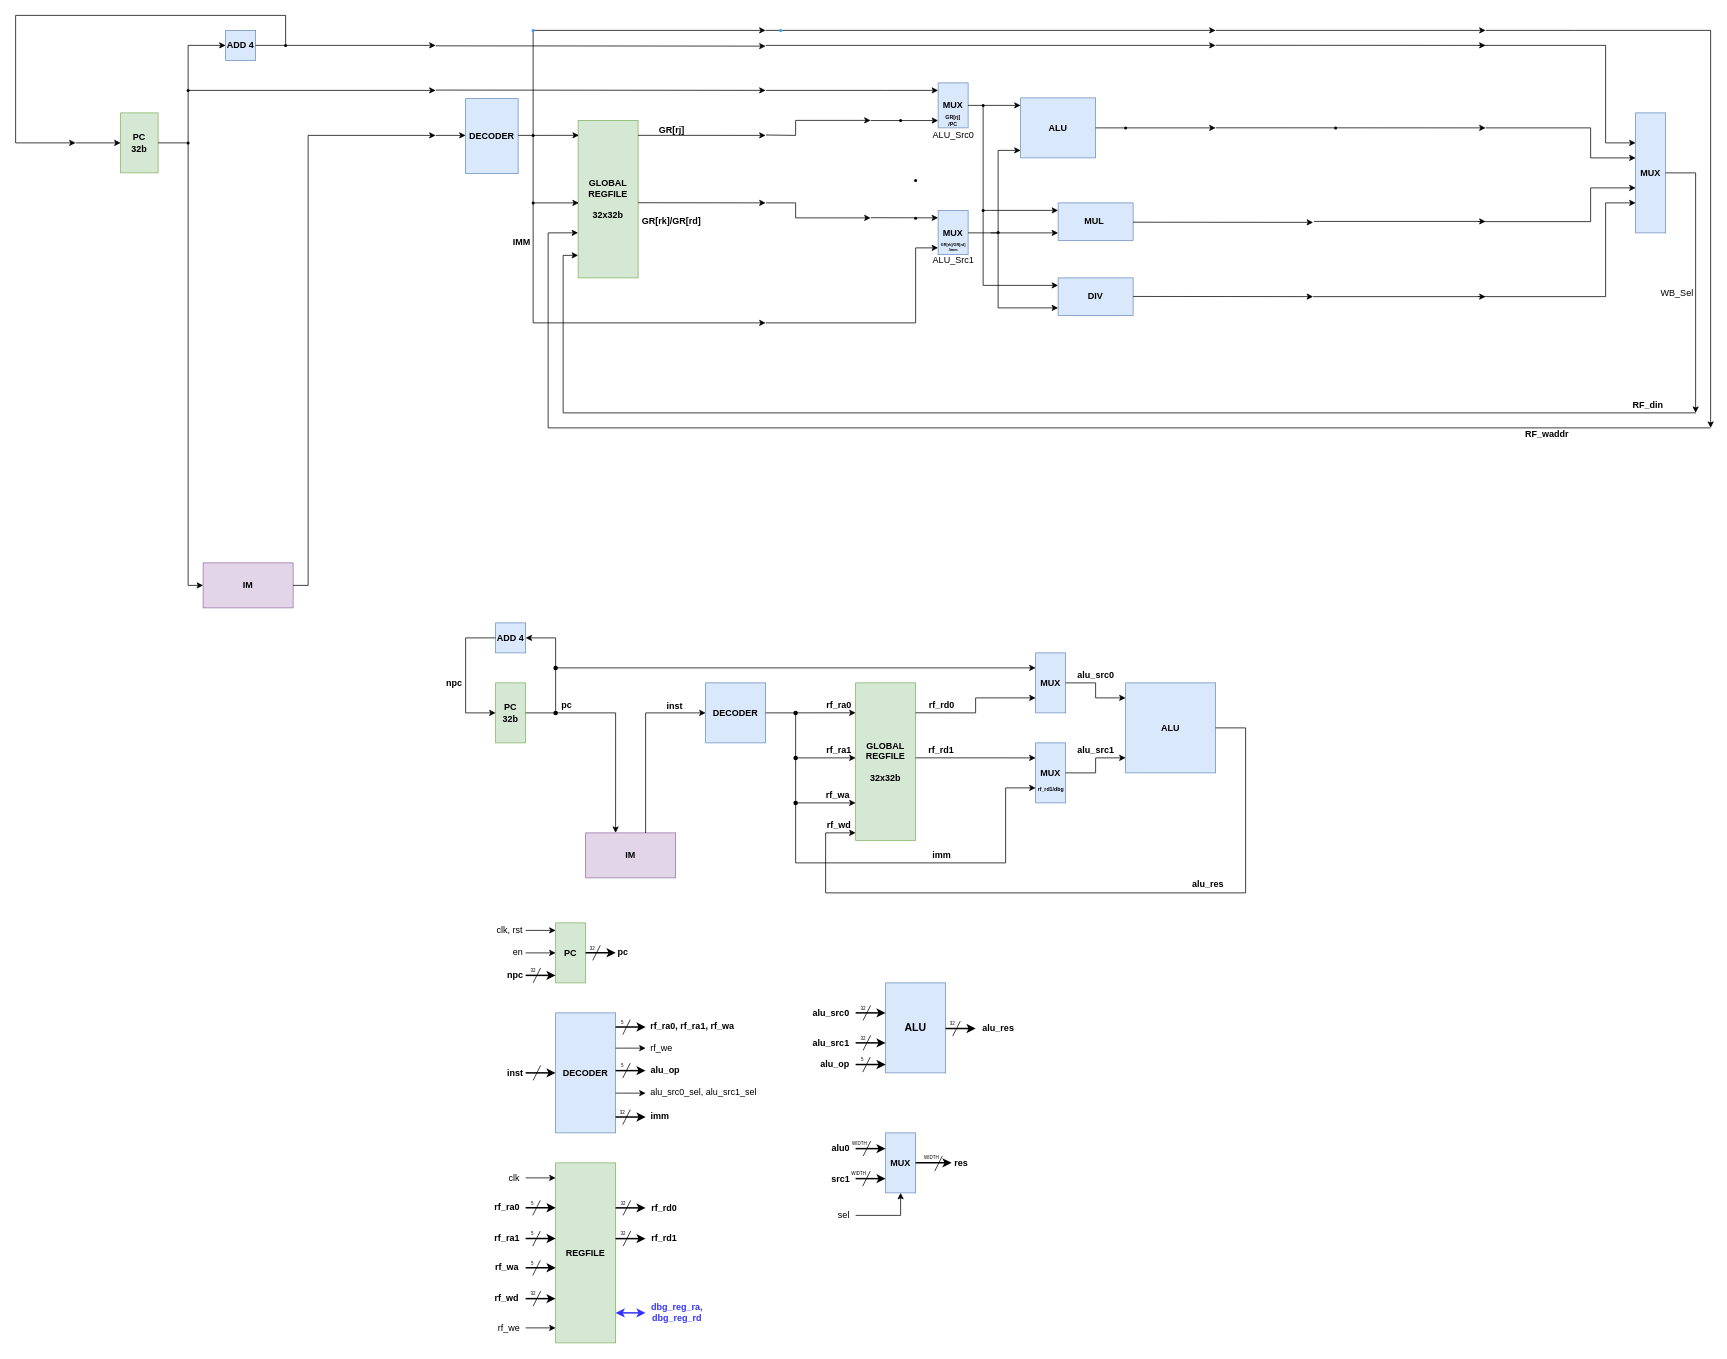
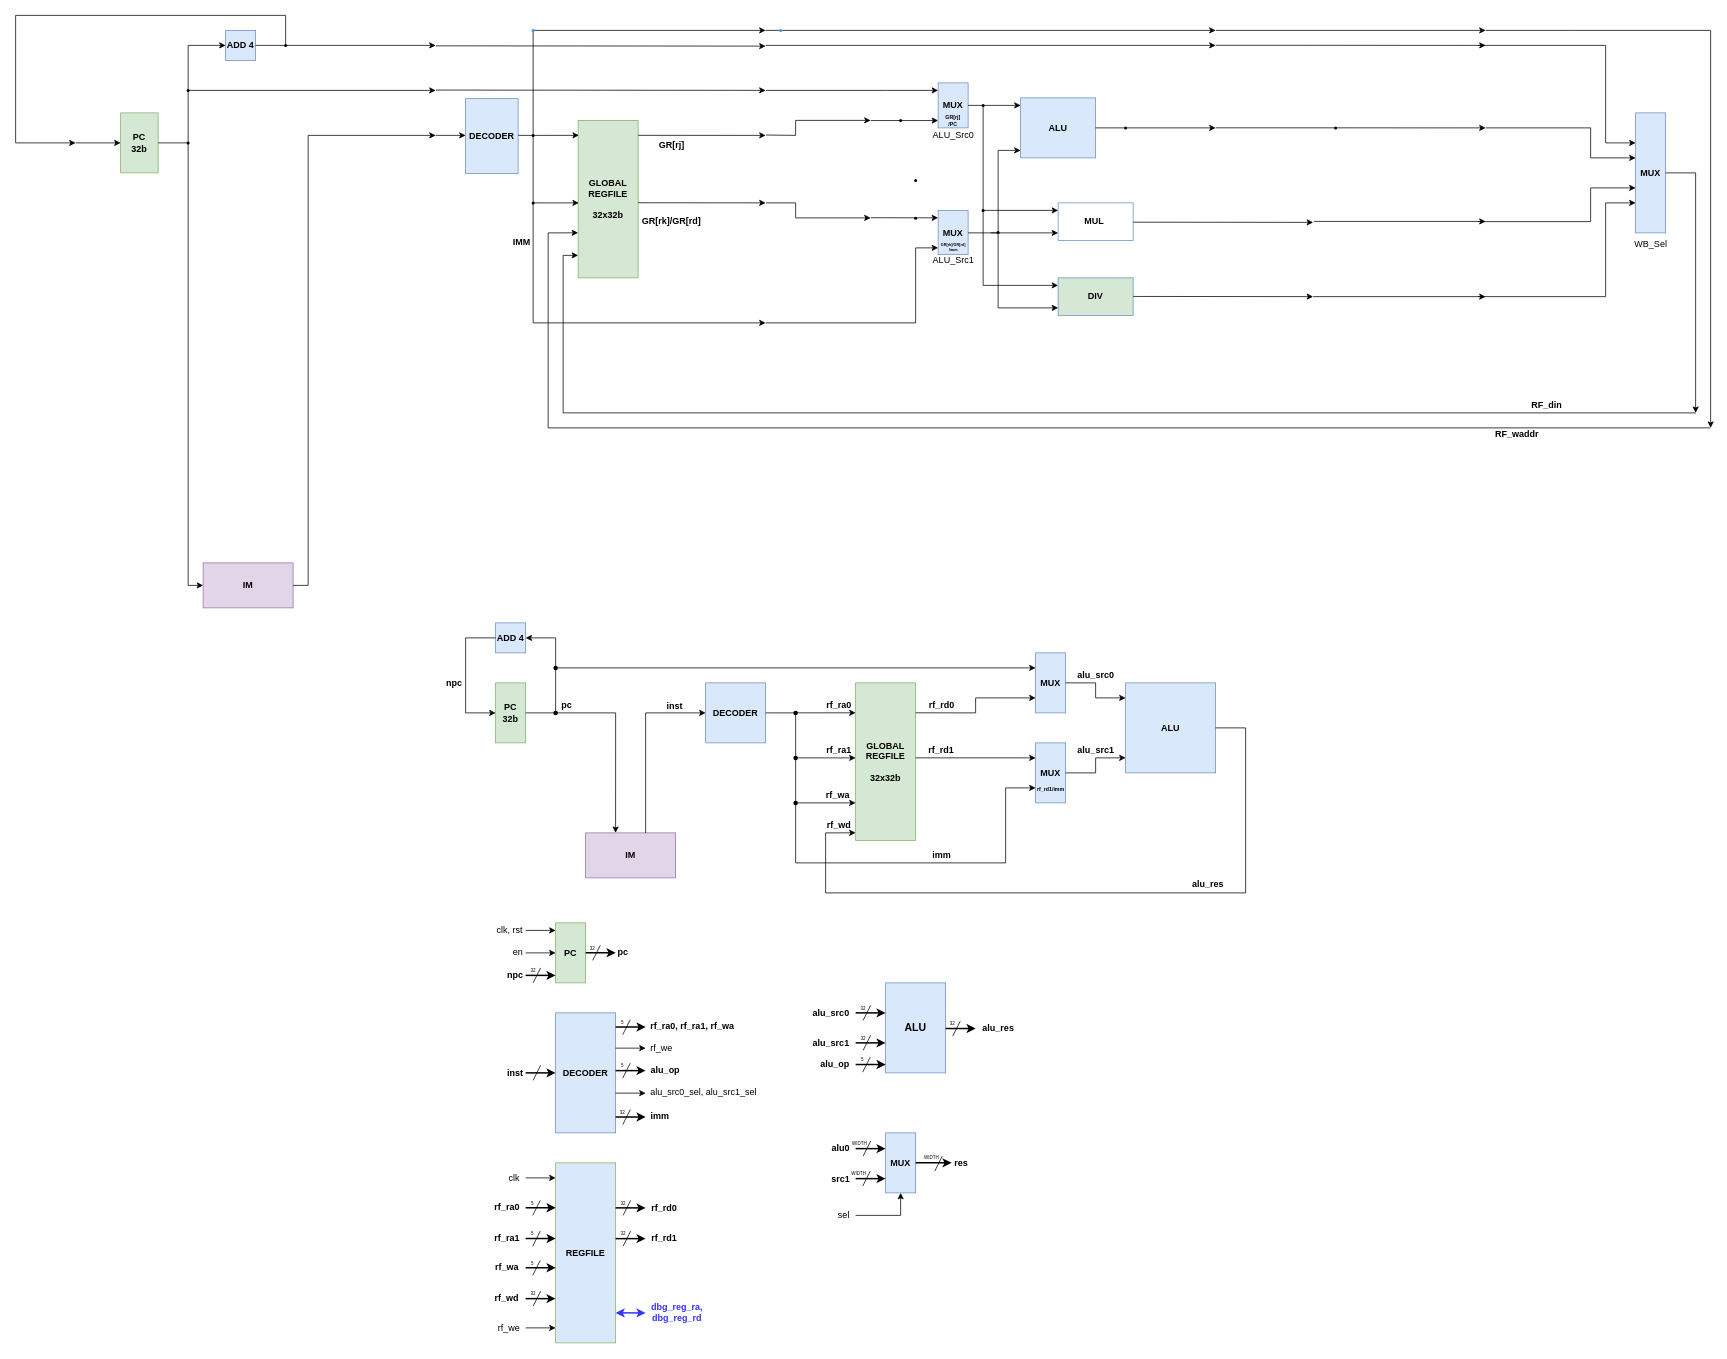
node "GR[rj]": moved (671, 130) -> (671, 145)
node "MUL": fillcolor #dae8fc -> #ffffff
node "WB_Sel": moved (1677, 293) -> (1650, 244)
node "DIV": fillcolor #dae8fc -> #d5e8d4
node "RF_din": moved (1648, 405) -> (1547, 405)
node "RF_waddr": moved (1547, 434) -> (1517, 434)
node "rf_rd1/dbg": label "rf_rd1/dbg" -> "rf_rd1/imm"
node "REGFILE": fillcolor #d5e8d4 -> #dae8fc
